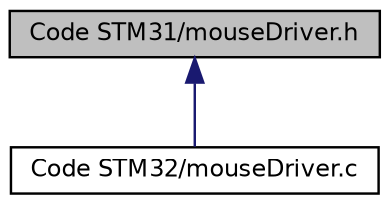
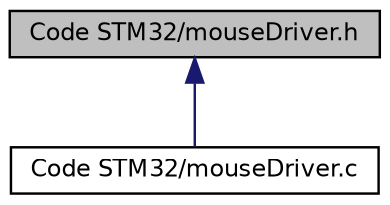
node "Code STM31/mouseDriver.h": label "Code STM31/mouseDriver.h" -> "Code STM32/mouseDriver.h"
